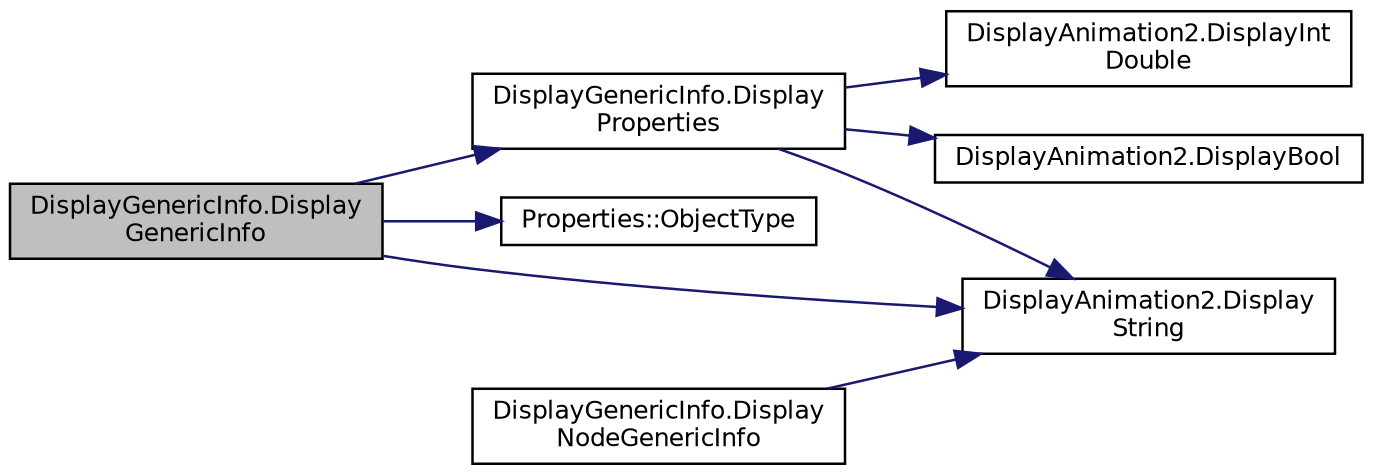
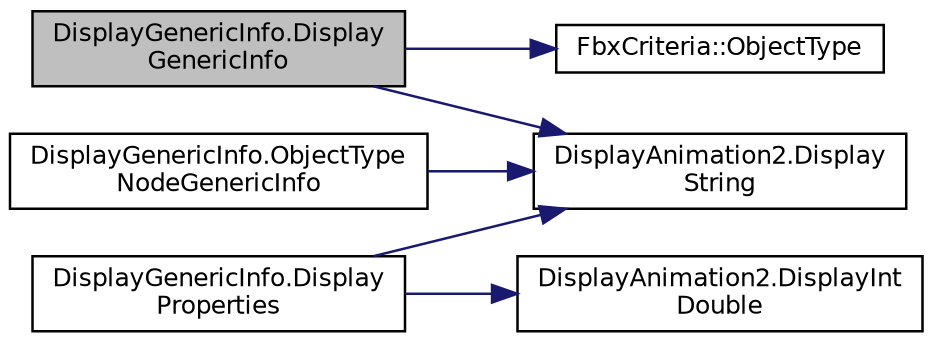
node "DisplayAnimation2.DisplayBool": removed
edge "DisplayGenericInfo.Display GenericInfo" -> "DisplayGenericInfo.Display Properties": removed
node "Properties::ObjectType": label "Properties::ObjectType" -> "FbxCriteria::ObjectType"
node "DisplayGenericInfo.Display NodeGenericInfo": label "DisplayGenericInfo.Display NodeGenericInfo" -> "DisplayGenericInfo.ObjectType NodeGenericInfo"
